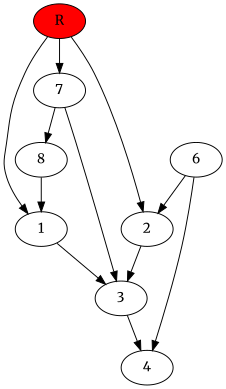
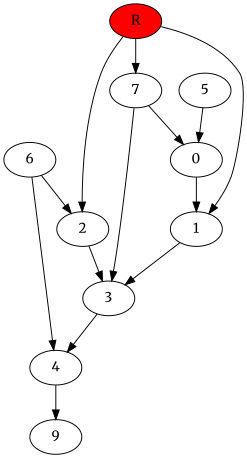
node "5": added
node "8": label "8" -> "0"
node "9": added
